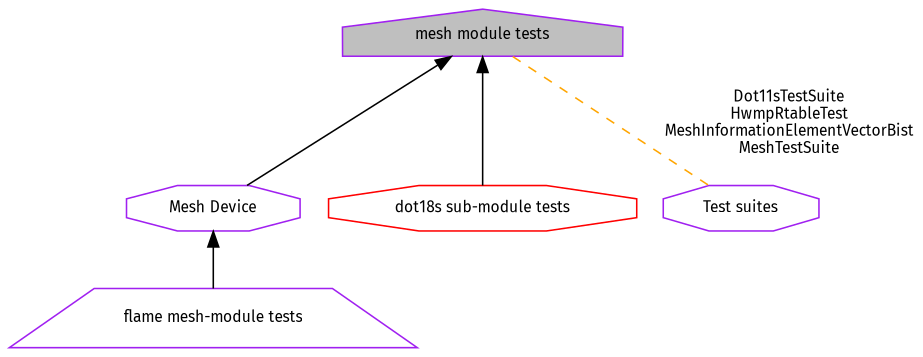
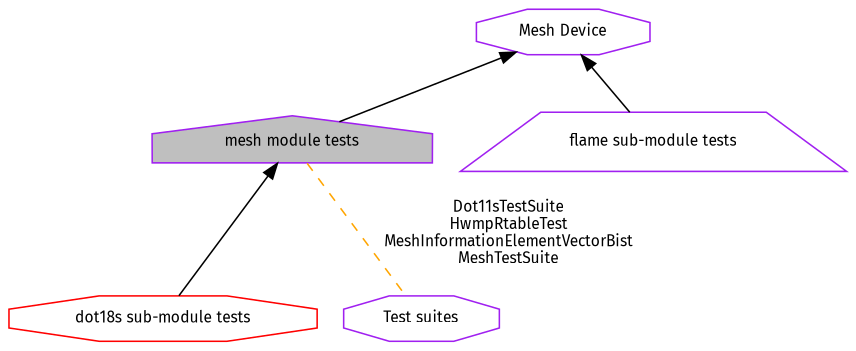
edge "Mesh Device" -> "mesh module tests": reversed
node "flame mesh-module tests": label "flame mesh-module tests" -> "flame sub-module tests"
